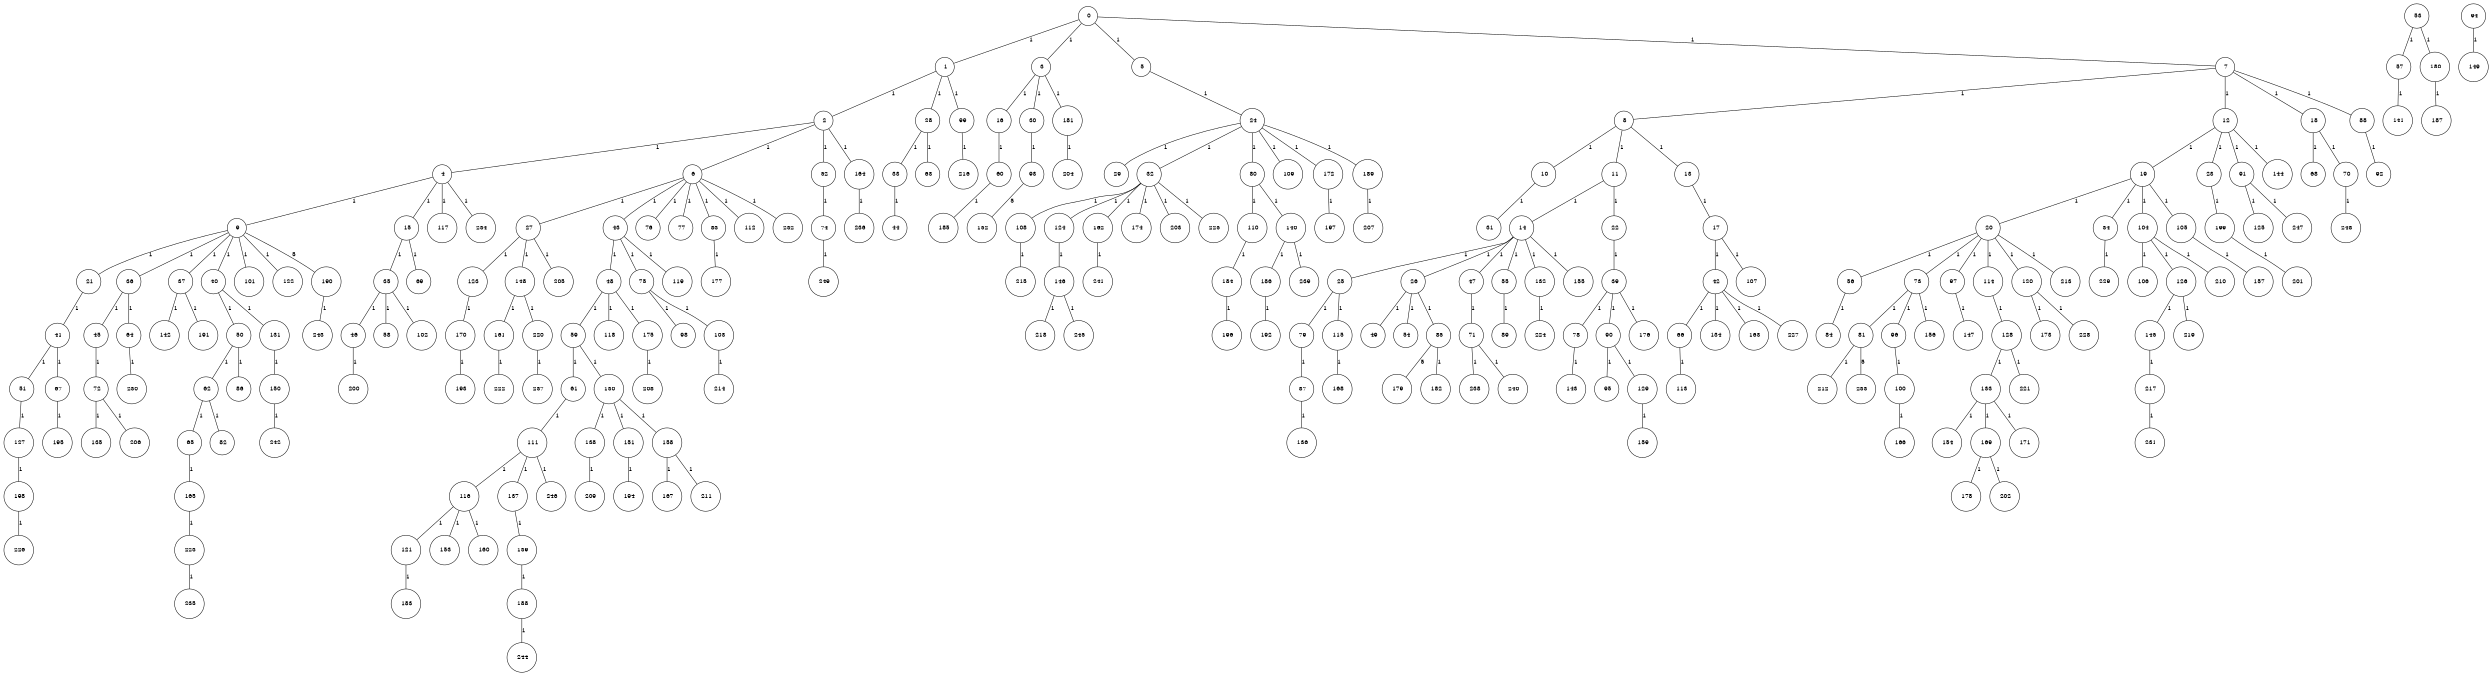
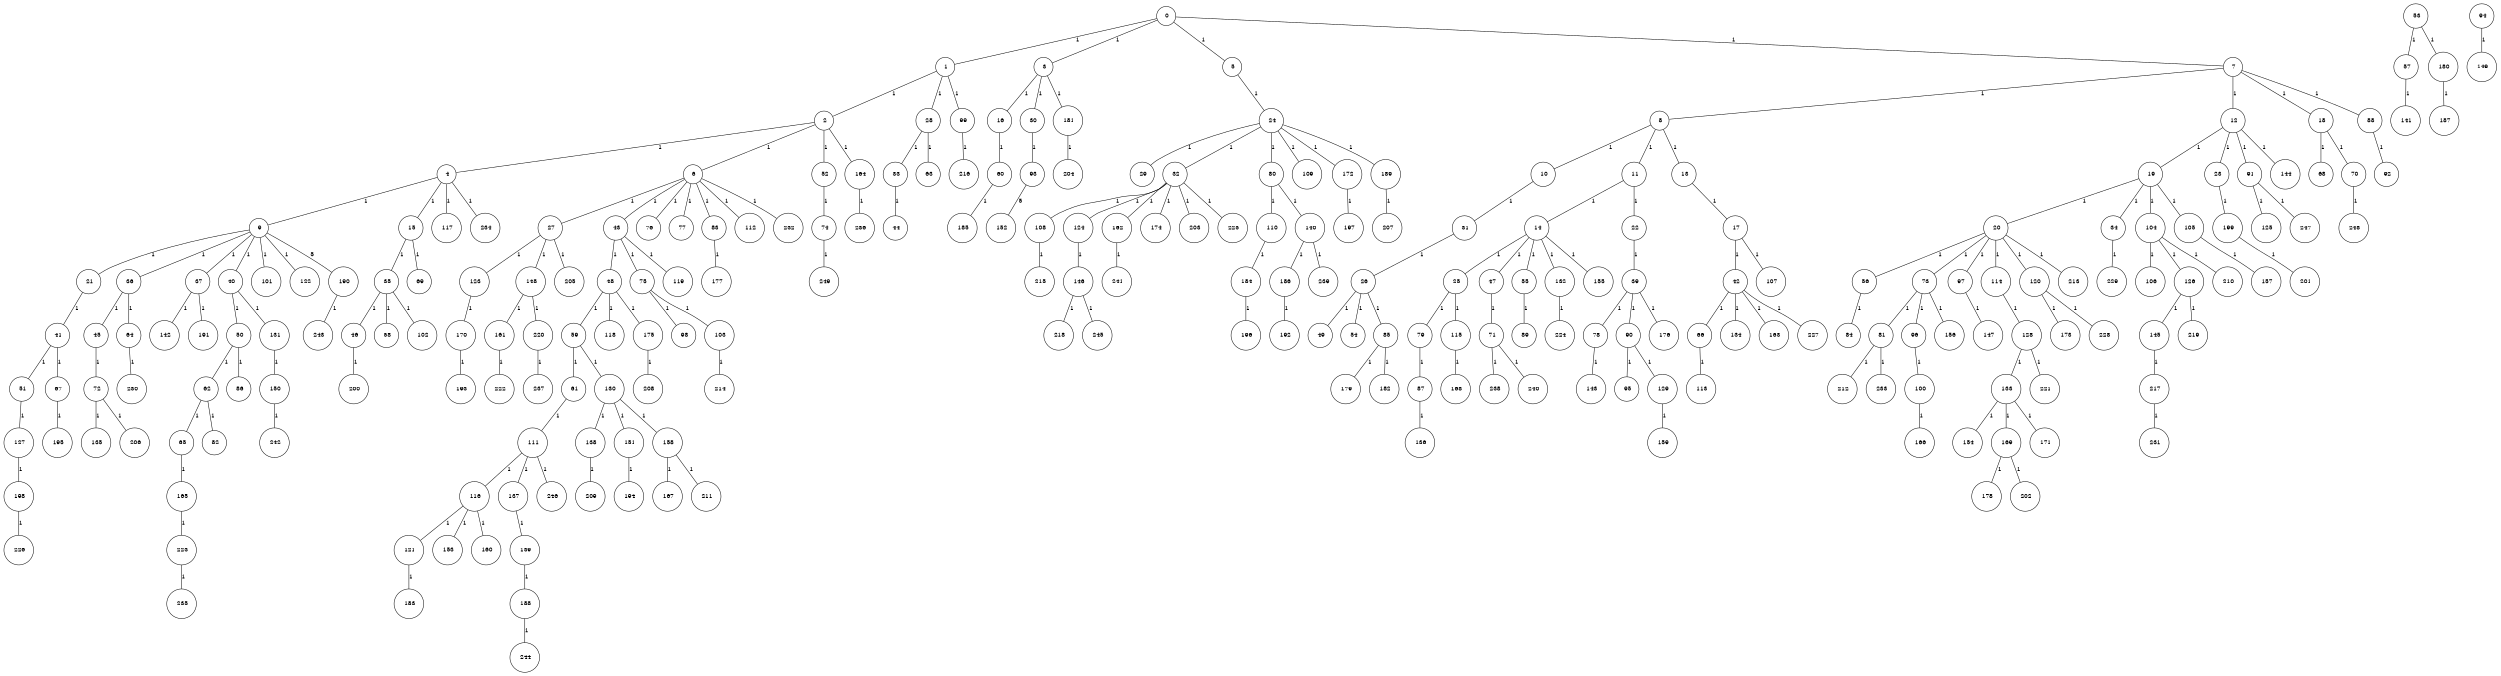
edge "14" -- "26": now "31" -- "26"
edge "85" -- "179": label "5" -> "1"
edge "81" -- "233": label "5" -> "1"
